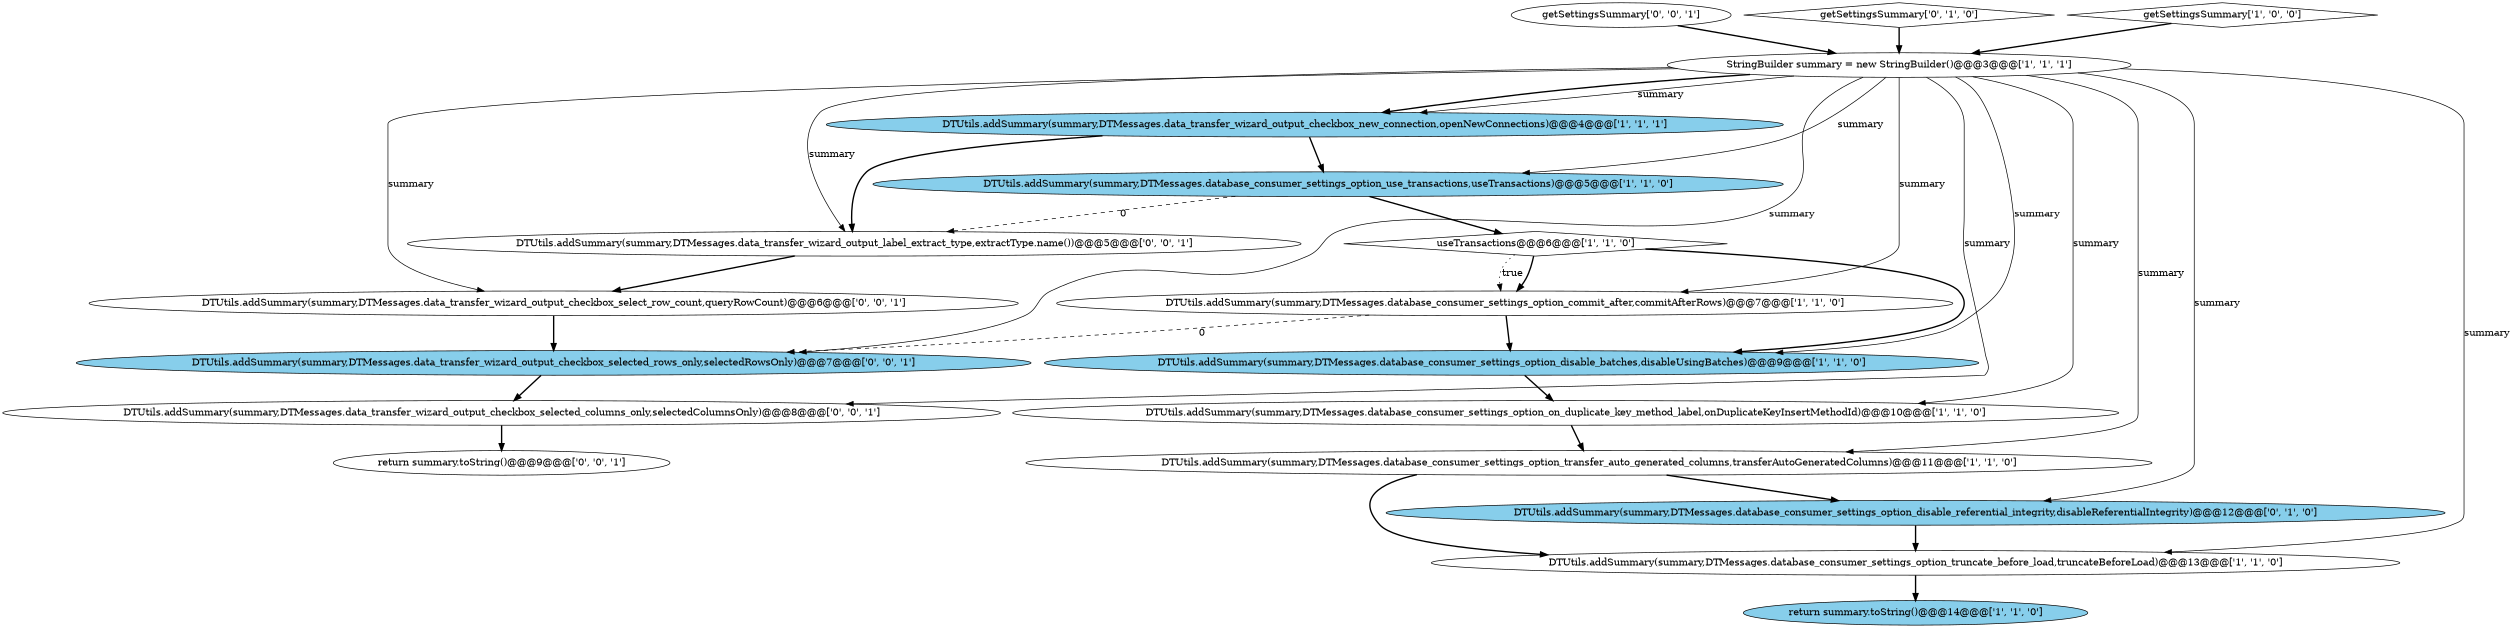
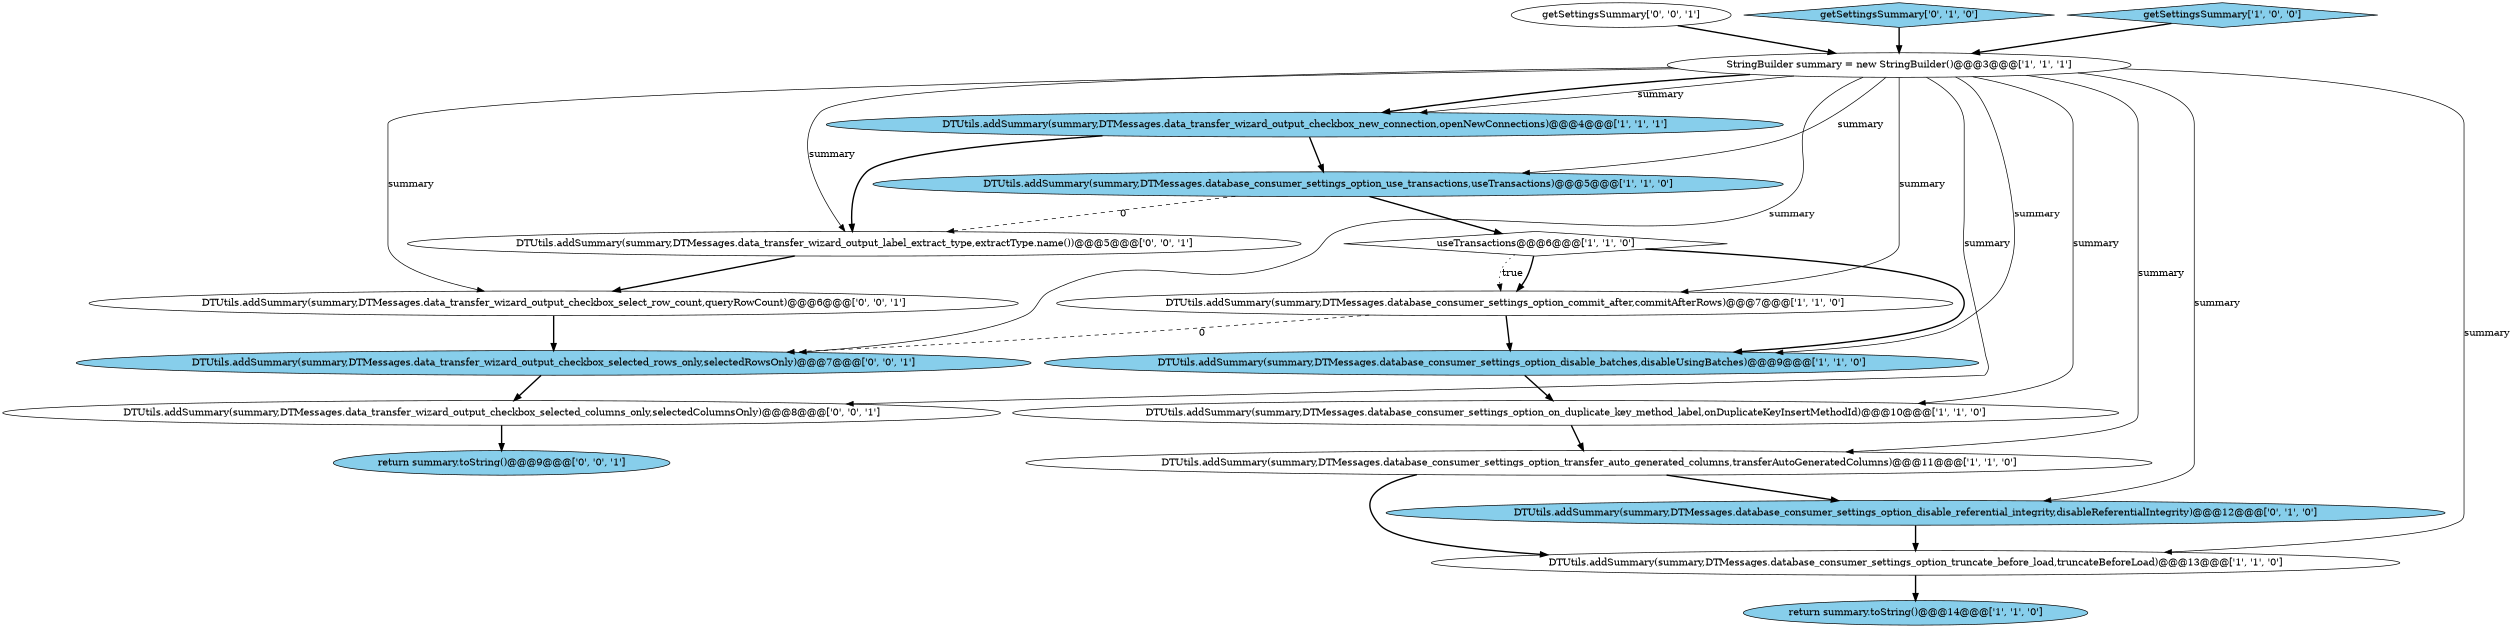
node "getSettingsSummary['0', '1', '0']": fillcolor white -> skyblue
node "getSettingsSummary['1', '0', '0']": fillcolor white -> skyblue
node "return summary.toString()@@@9@@@['0', '0', '1']": fillcolor white -> skyblue
